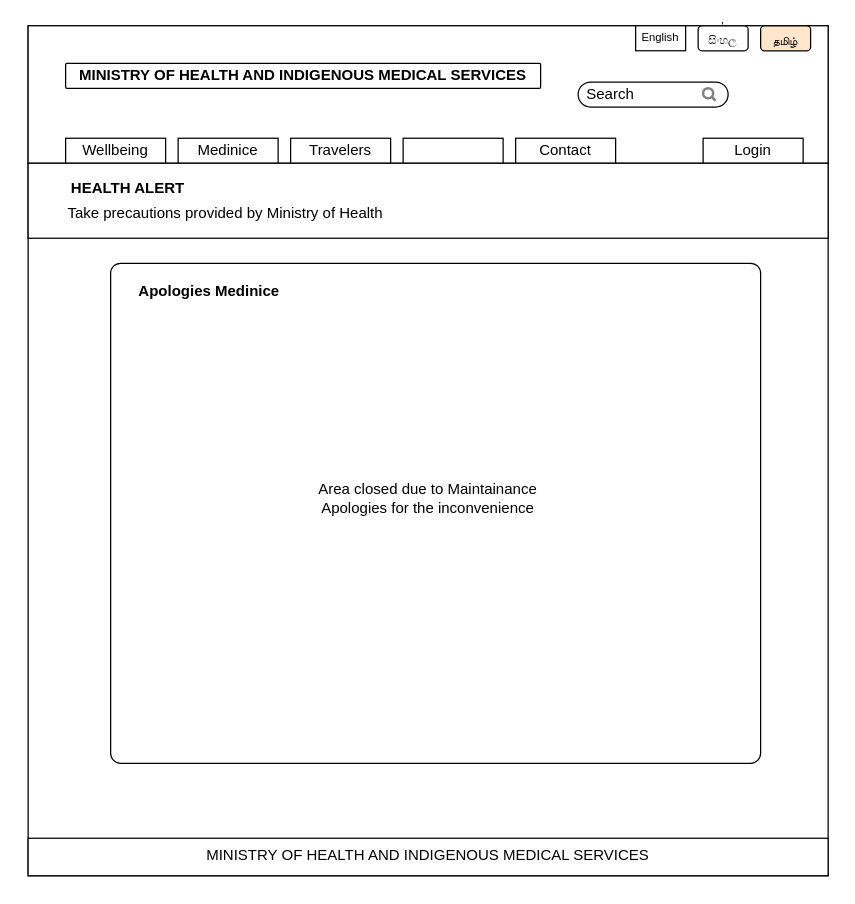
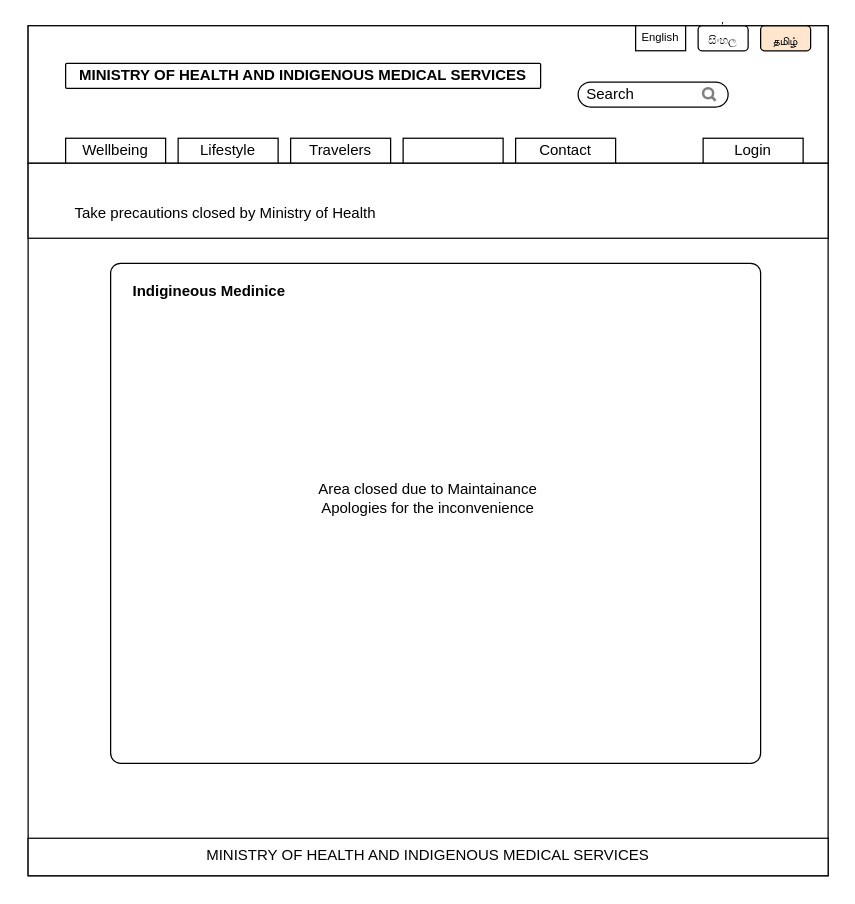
node "Medinice": label "Medinice" -> "Lifestyle"
node "HEALTH ALERT": removed
node "Take precautions provided by Ministry of Health": label "Take precautions provided by Ministry of Health" -> "Take precautions closed by Ministry of Health"
node "Apologies Medinice": label "Apologies Medinice" -> "Indigineous Medinice"
